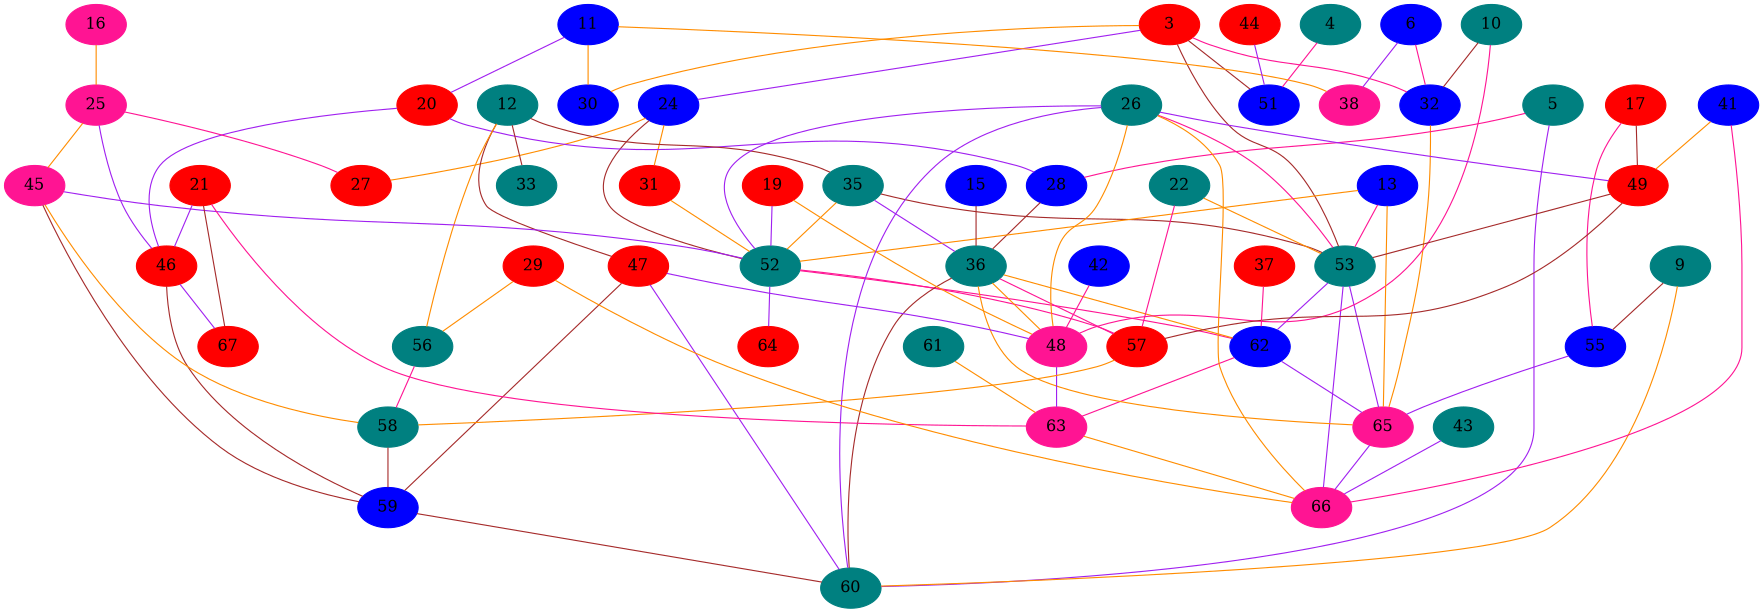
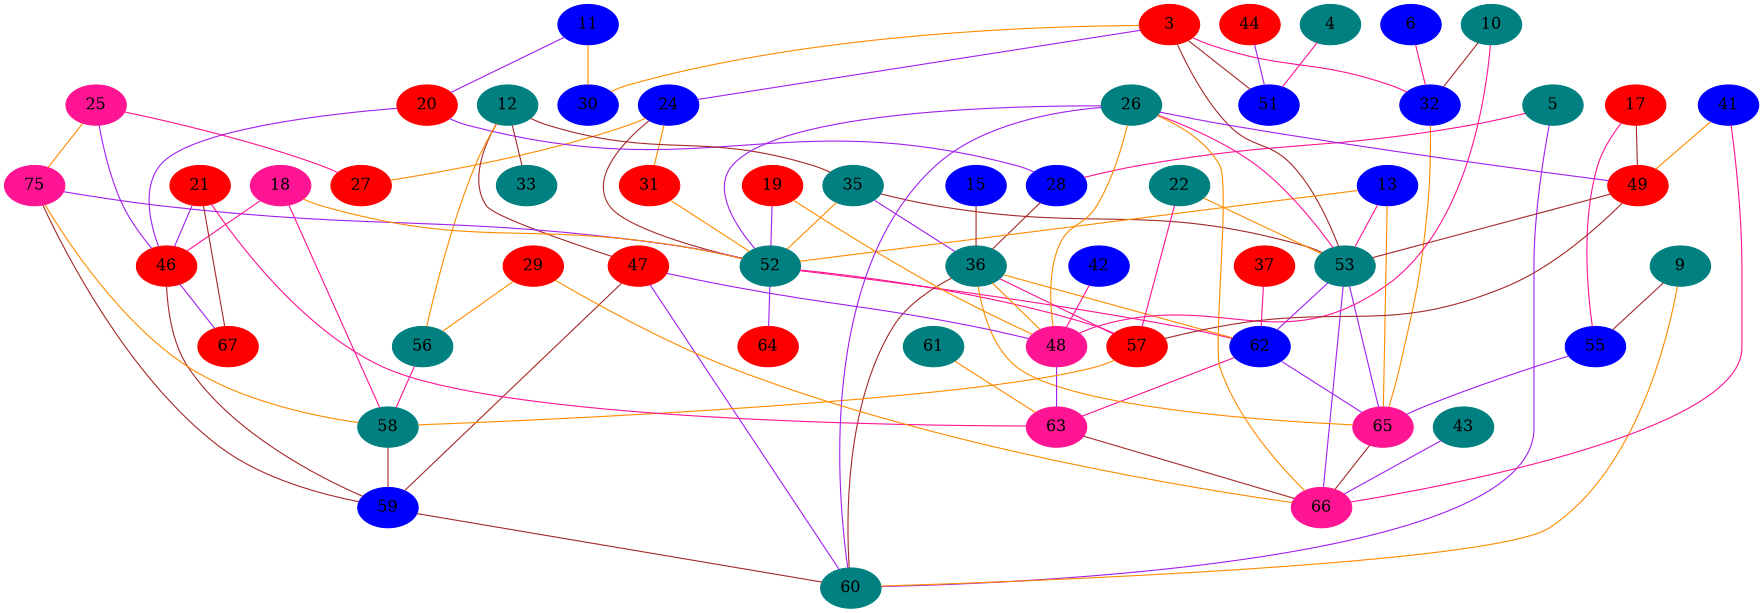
node "16": removed
node "38": removed
node "45": label "45" -> "75"
node "18": added
edge "63" -- "66": color darkorange -> brown
edge "65" -- "66": color purple -> brown
